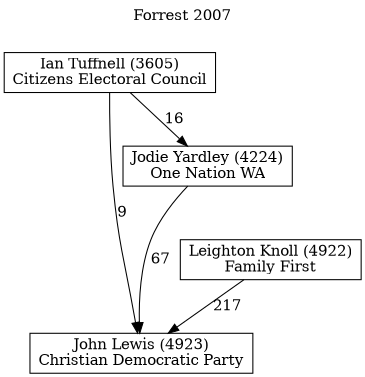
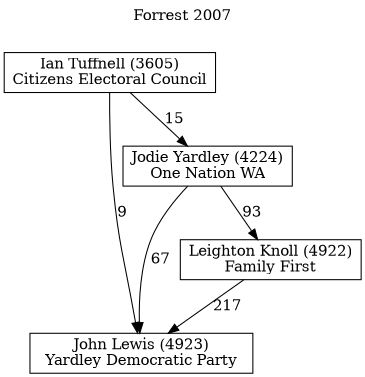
edge "Ian Tuffnell (3605) Citizens Electoral Council" -> "Jodie Yardley (4224) One Nation WA": label "16" -> "15"
edge "Jodie Yardley (4224) One Nation WA" -> "Leighton Knoll (4922) Family First": added, label "93"
node "John Lewis (4923) Christian Democratic Party": label "John Lewis (4923) Christian Democratic Party" -> "John Lewis (4923) Yardley Democratic Party"
